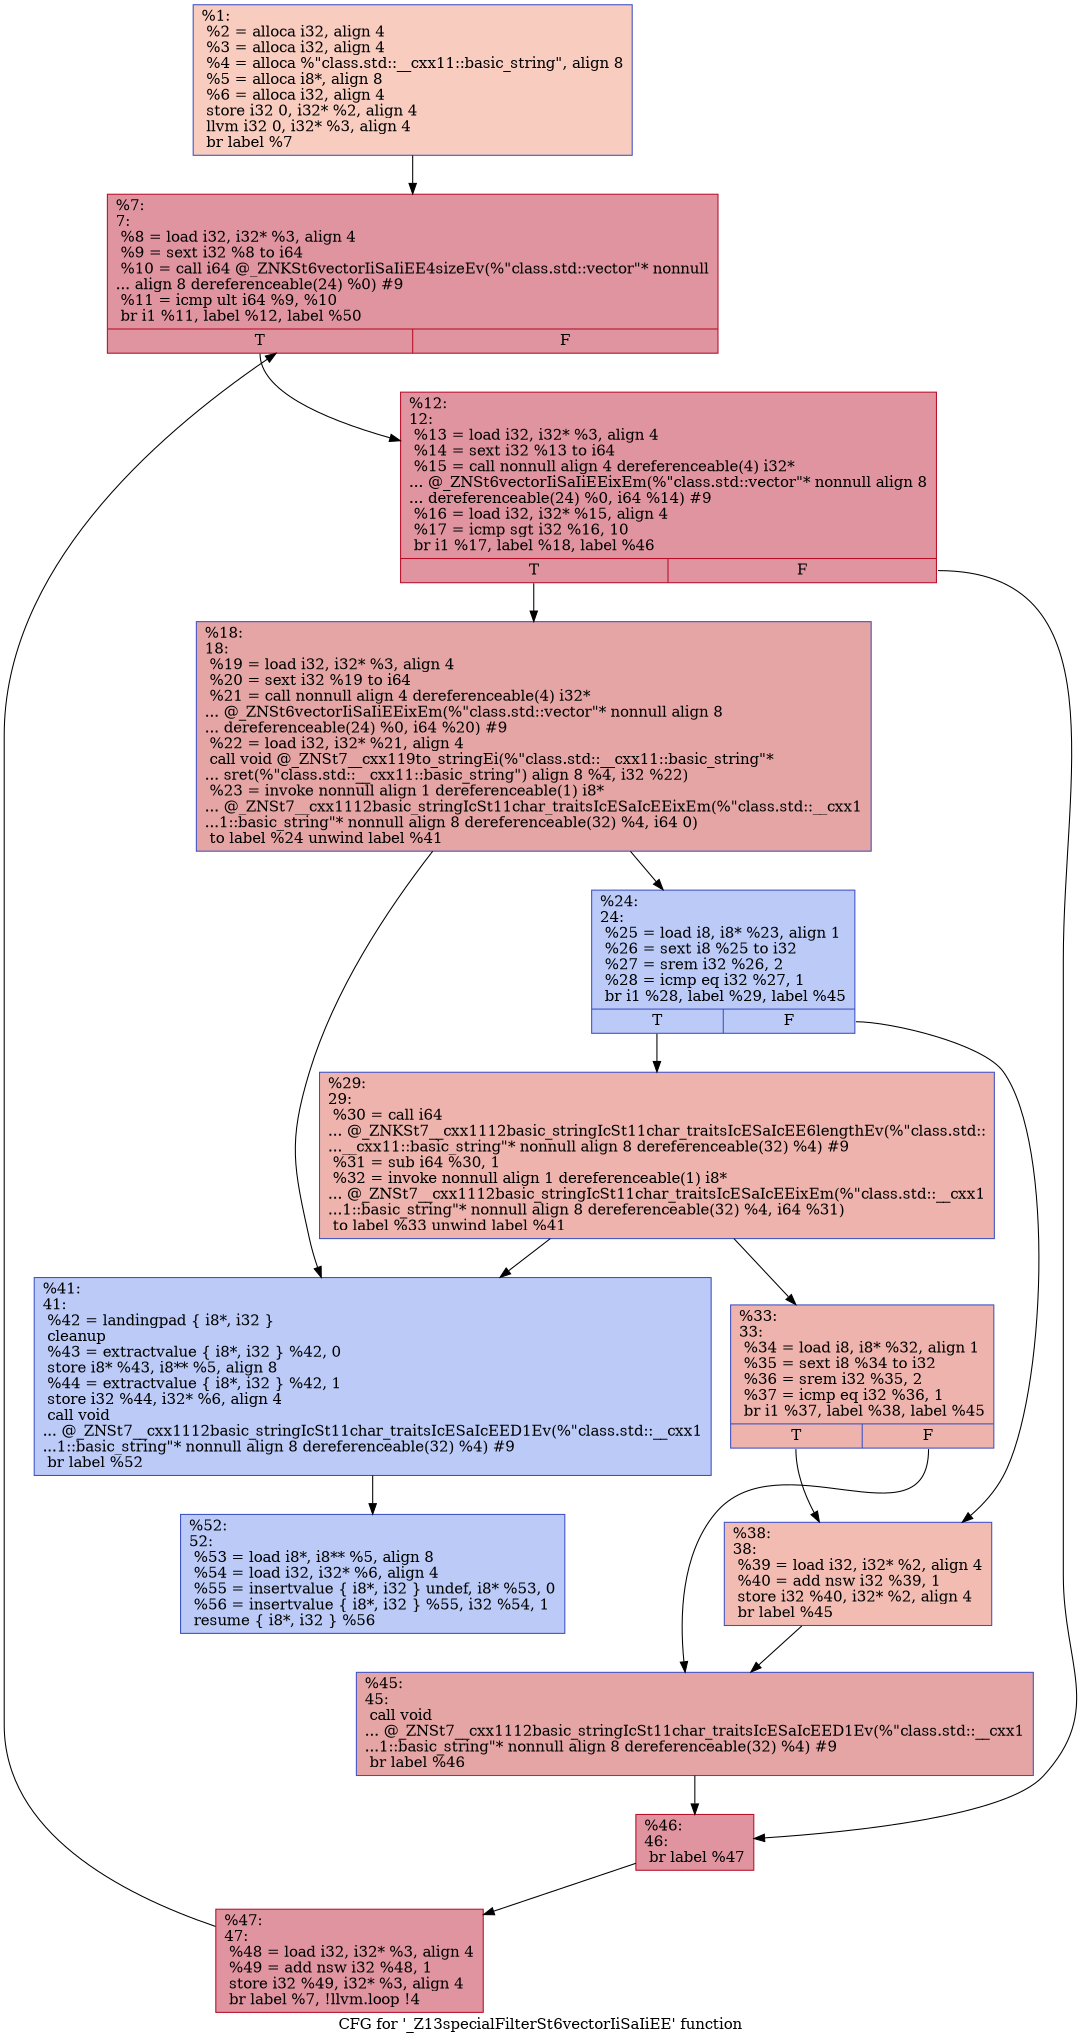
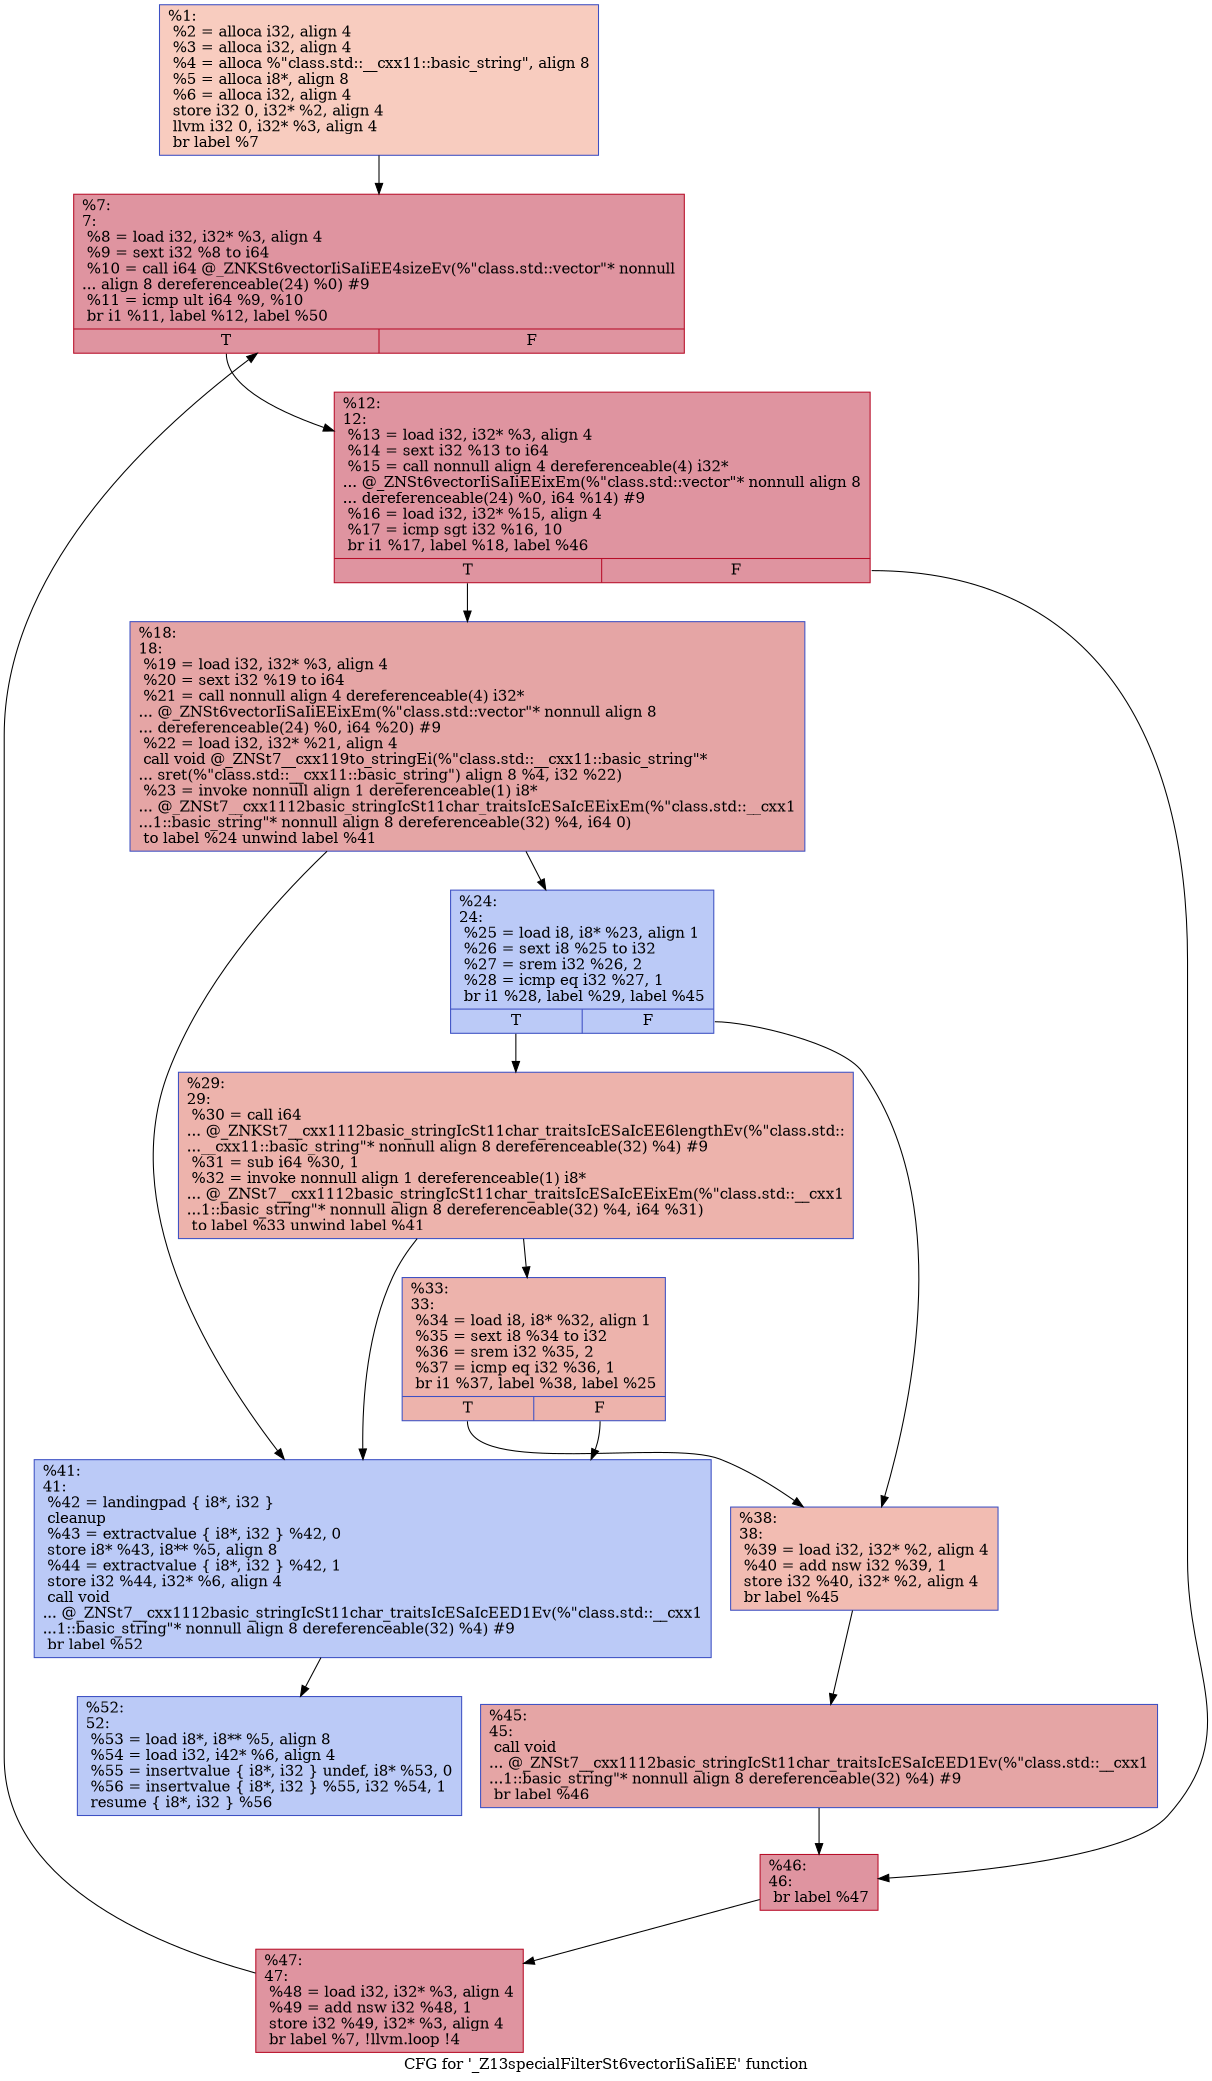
node "%33:": text "br i1 %37, label %38, label %45" -> "br i1 %37, label %38, label %25"
edge "%33:" -> "%45:": now "%33:" -> "%41:"
node "%52:": text "%54 = load i32, i32* %6, align 4" -> "%54 = load i32, i42* %6, align 4"
